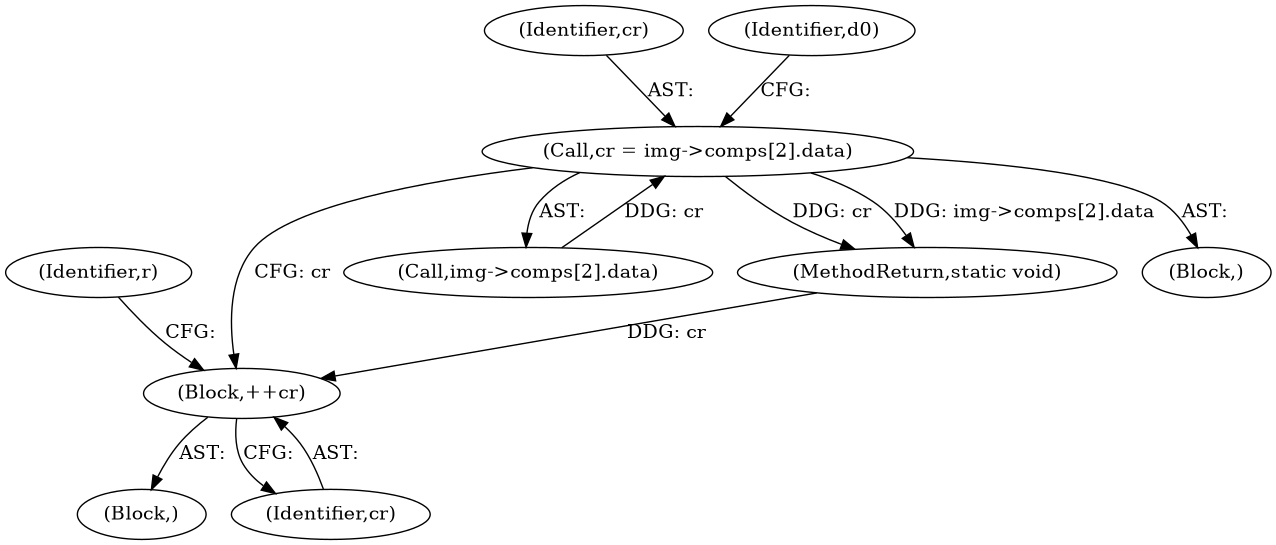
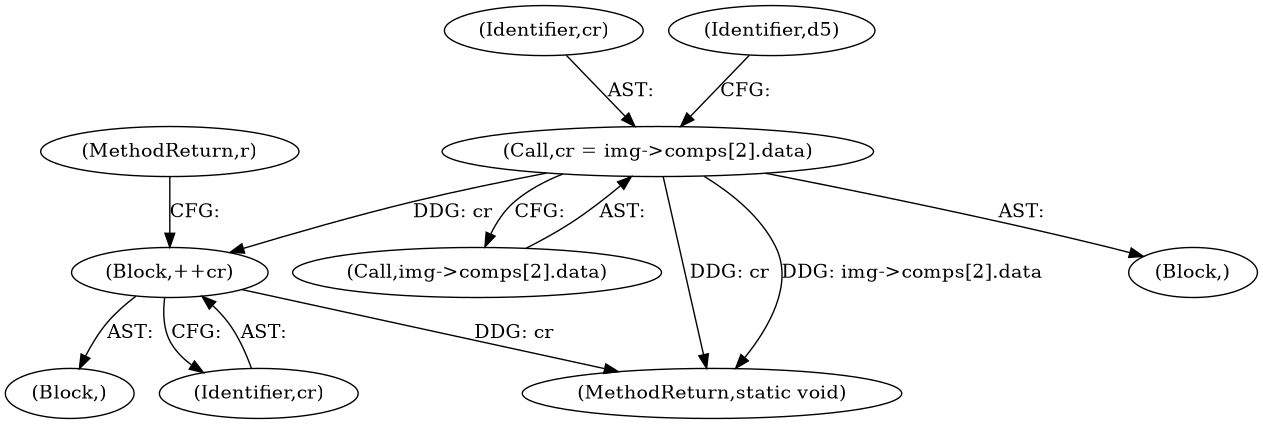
node "(Identifier,d0)": label "(Identifier,d0)" -> "(Identifier,d5)"
edge "(Call,cr = img->comps[2].data)" -> "(Call,img->comps[2].data)": label "AST: " -> "CFG: "
edge "(Call,img->comps[2].data)" -> "(Call,cr = img->comps[2].data)": label "DDG: cr" -> "AST: "
node "(Identifier,r)": label "(Identifier,r)" -> "(MethodReturn,r)"
edge "(Call,cr = img->comps[2].data)" -> "(Block,++cr)": label "CFG: cr" -> "DDG: cr"
edge "(MethodReturn,static void)" -> "(Block,++cr)": reversed
